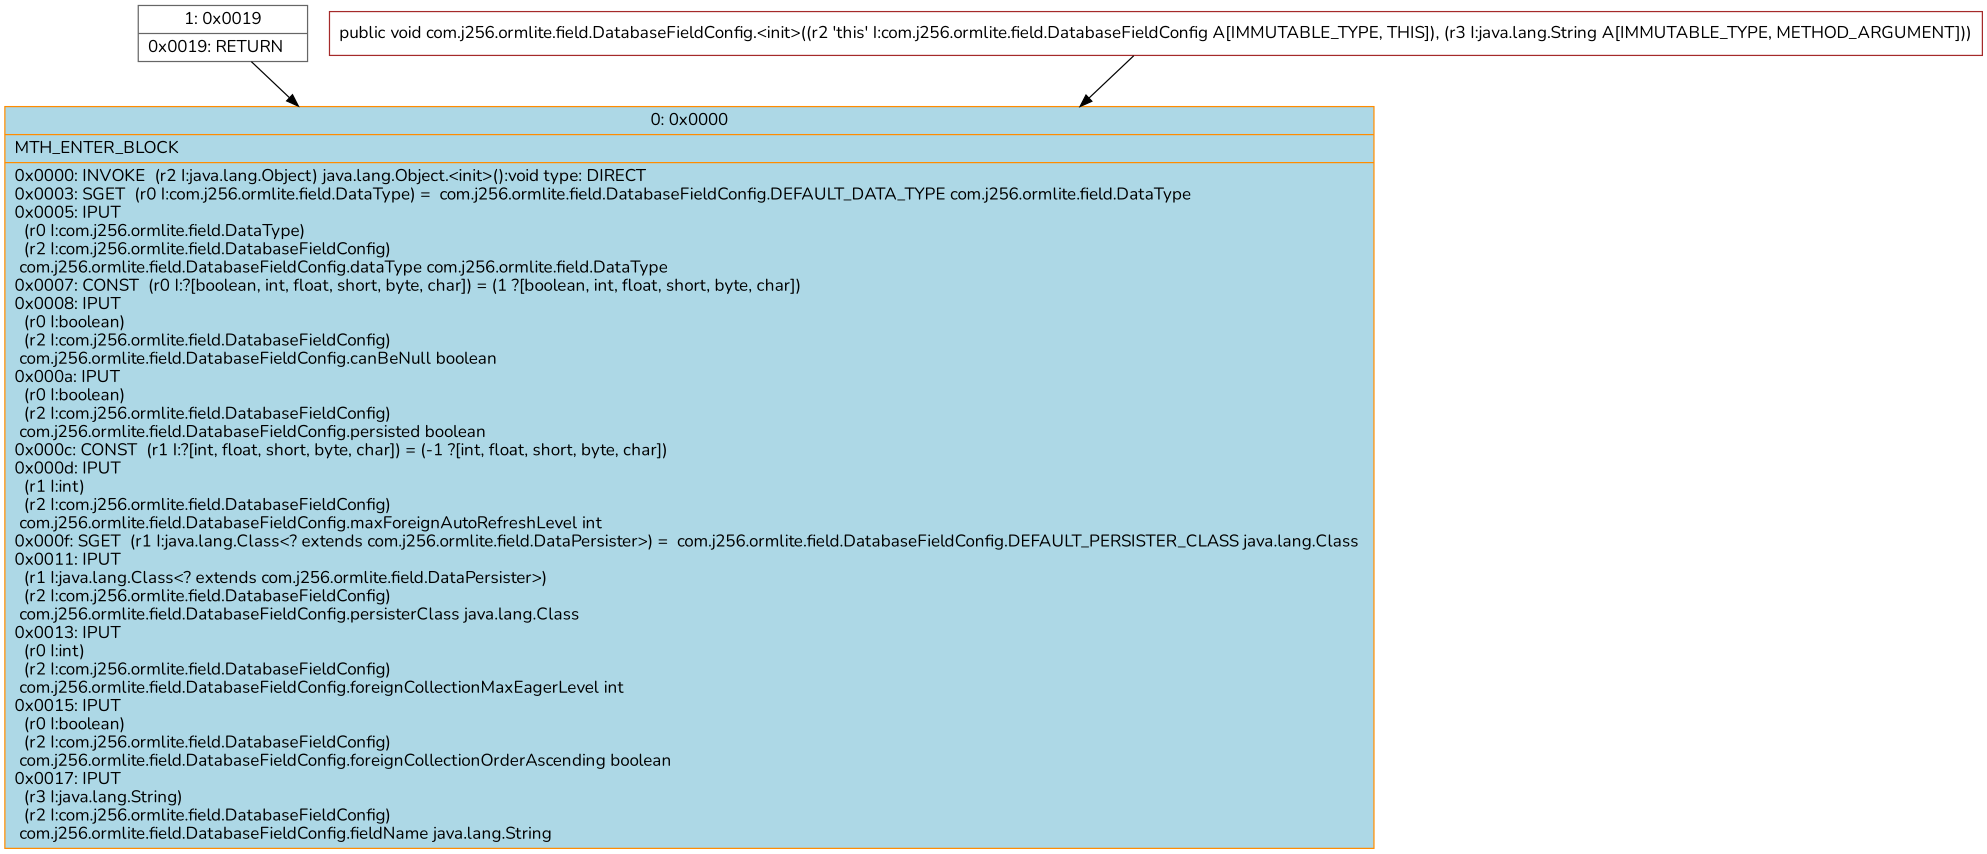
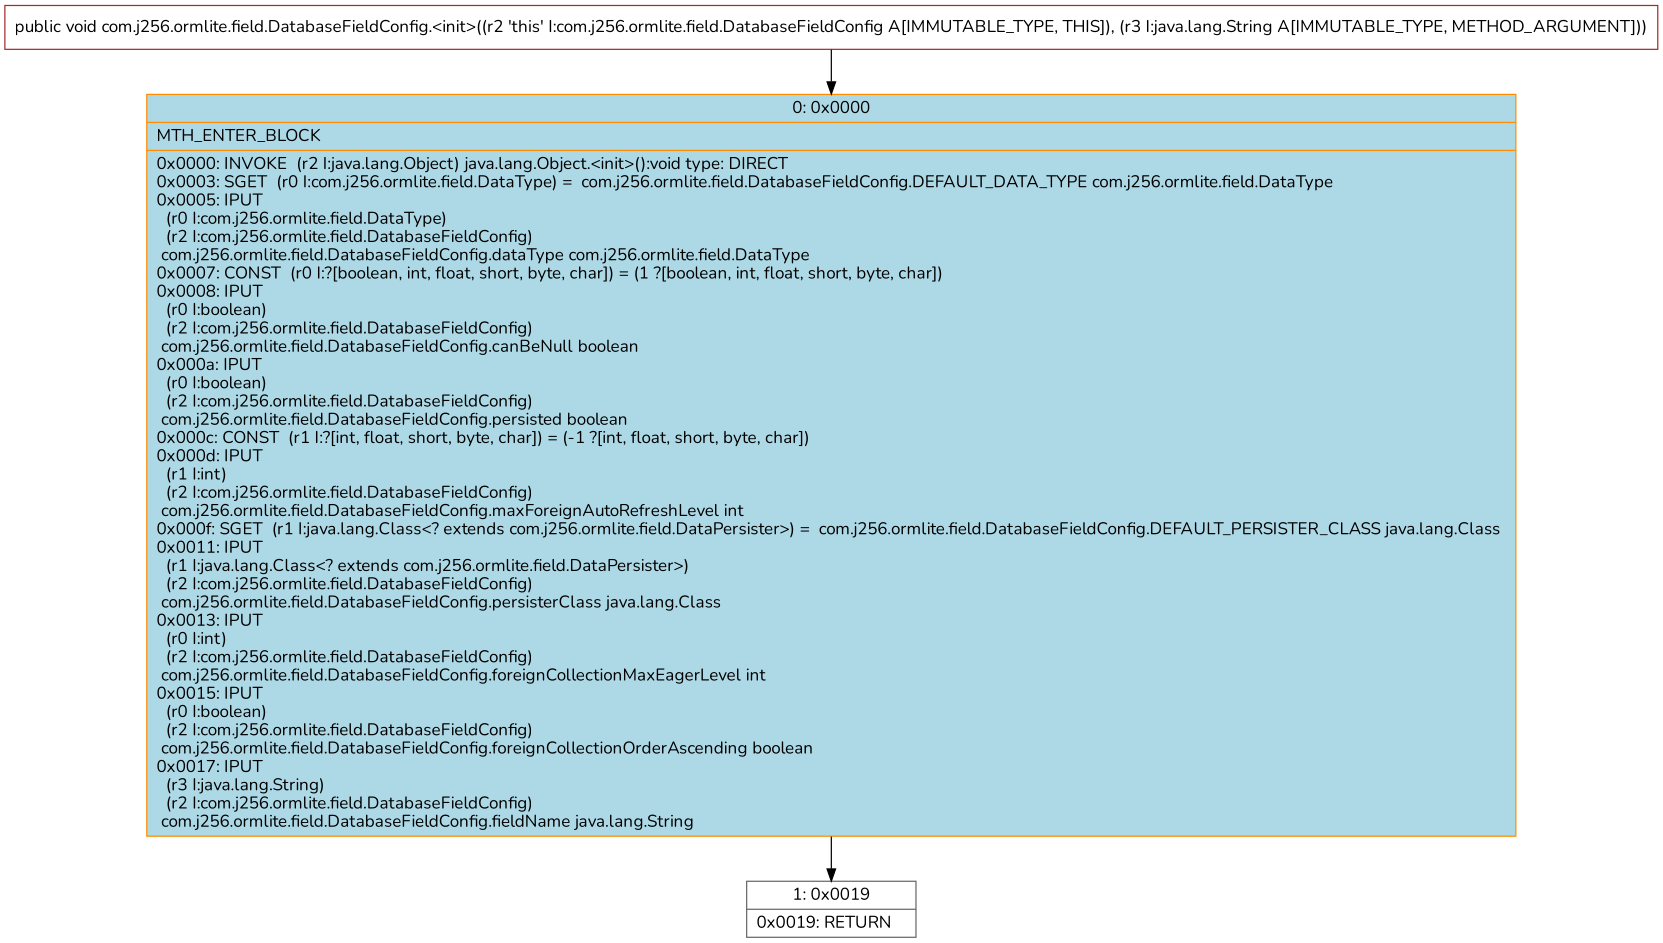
edge "1: 0x0019" -> "0: 0x0000": reversed
